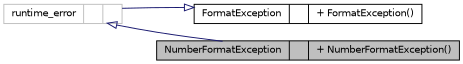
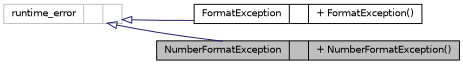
edge "runtime_error" -> "FormatException": reversed
